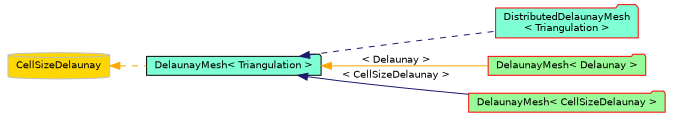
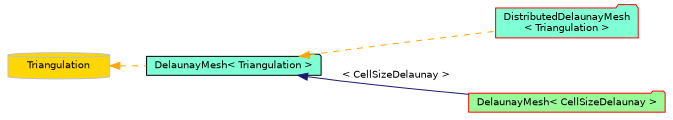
edge "DistributedDelaunayMesh < Triangulation >" -> "DelaunayMesh< Triangulation >": color midnightblue -> orange
node "CellSizeDelaunay": label "CellSizeDelaunay" -> "Triangulation"
node "DelaunayMesh< Delaunay >": removed
